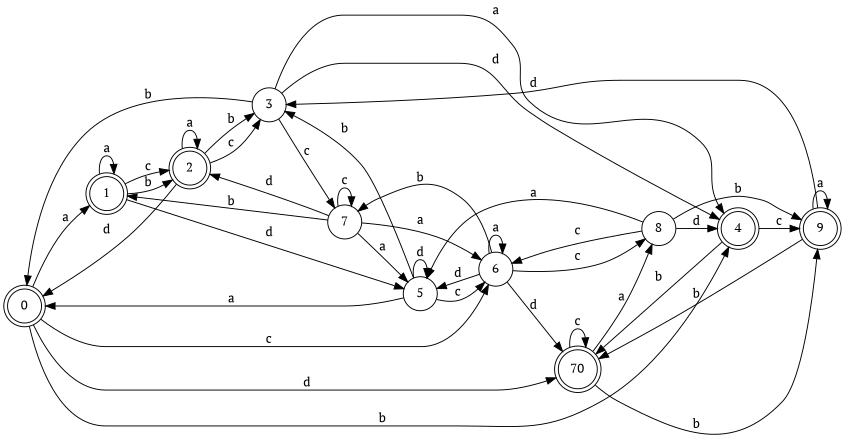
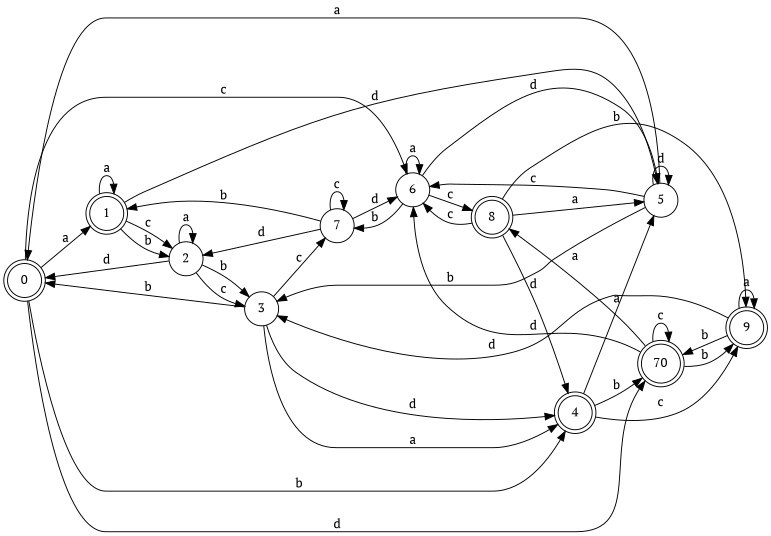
node "2": shape doublecircle -> circle
edge "7" -> "6": label "a" -> "d"
node "8": shape circle -> doublecircle
edge "7" -> "5": now "4" -> "5"
edge "6" -> "70": reversed
